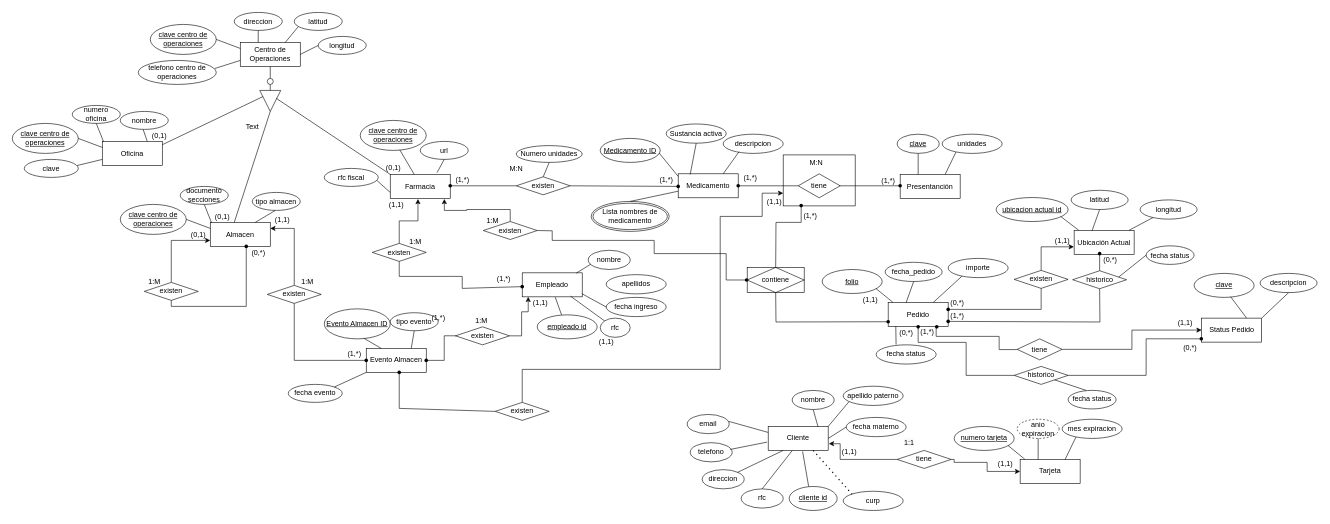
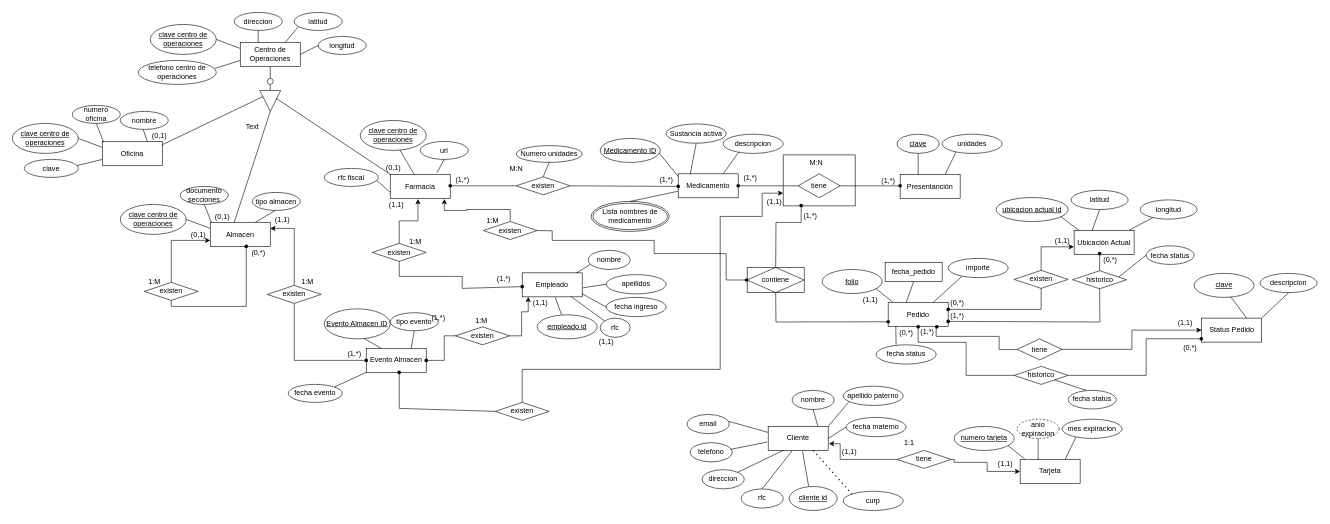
node "fecha_pedido": shape ellipse -> rectangle
edge "apellidos" -- "Empleado": added
